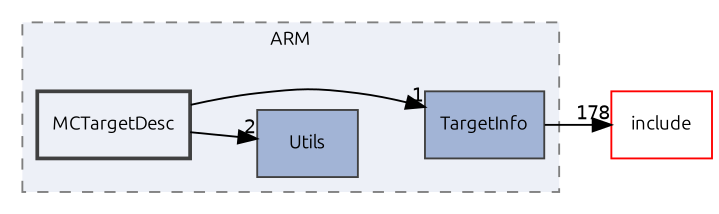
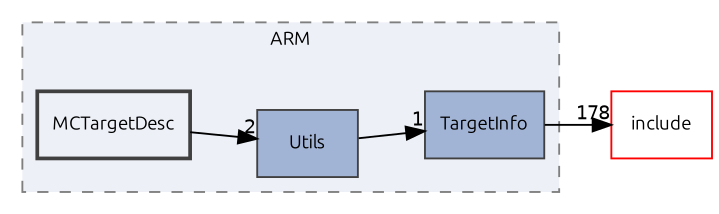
edge "MCTargetDesc" -> "TargetInfo": now "Utils" -> "TargetInfo"
